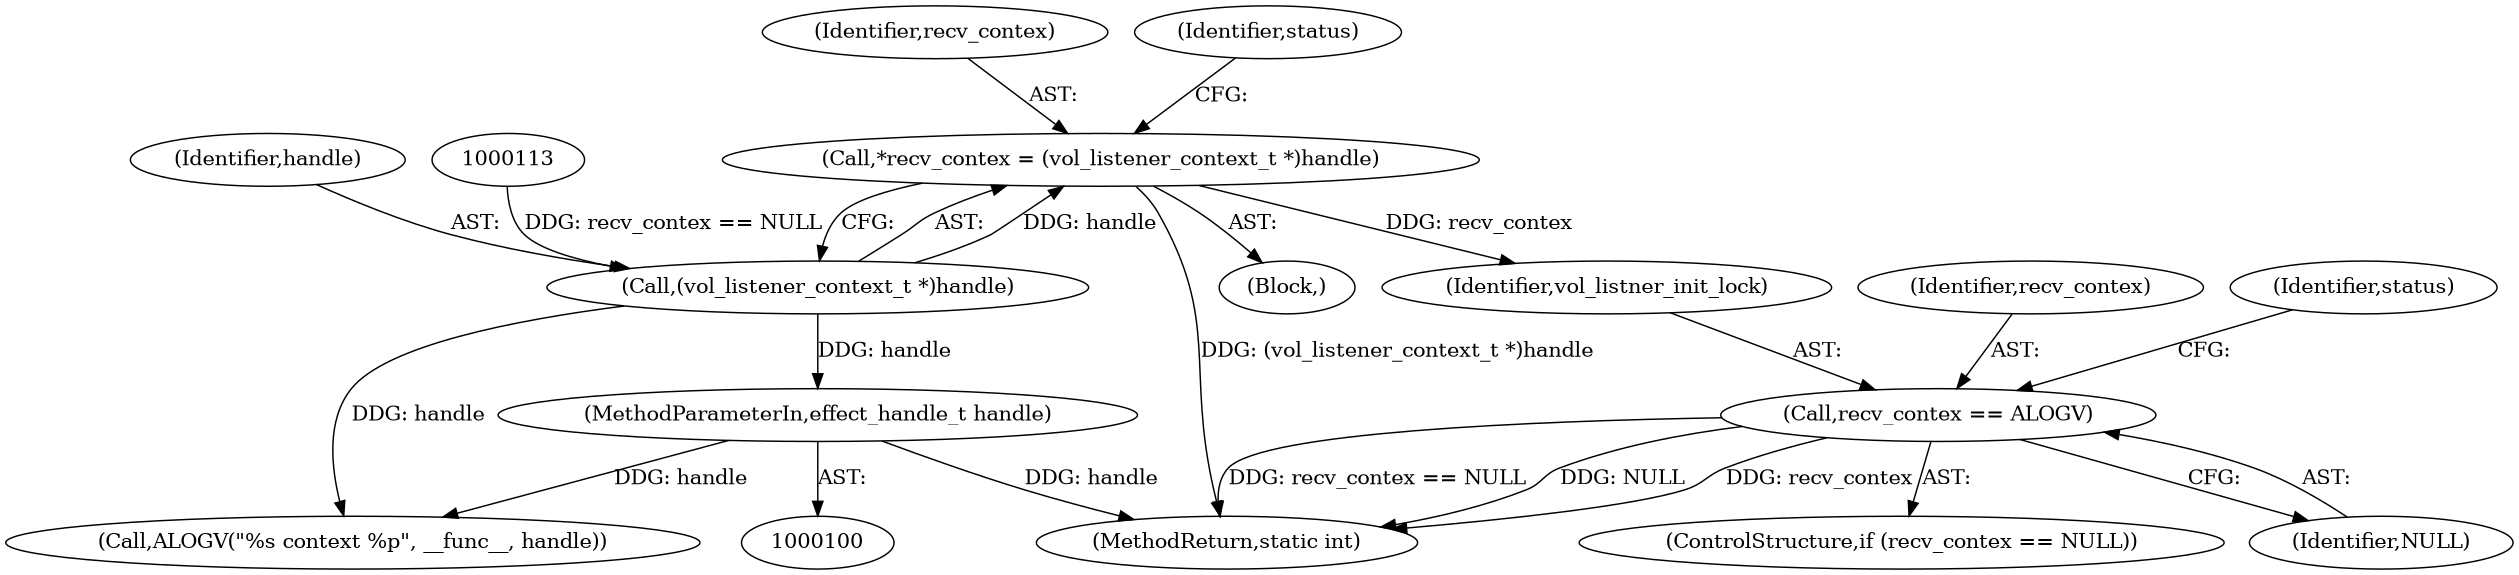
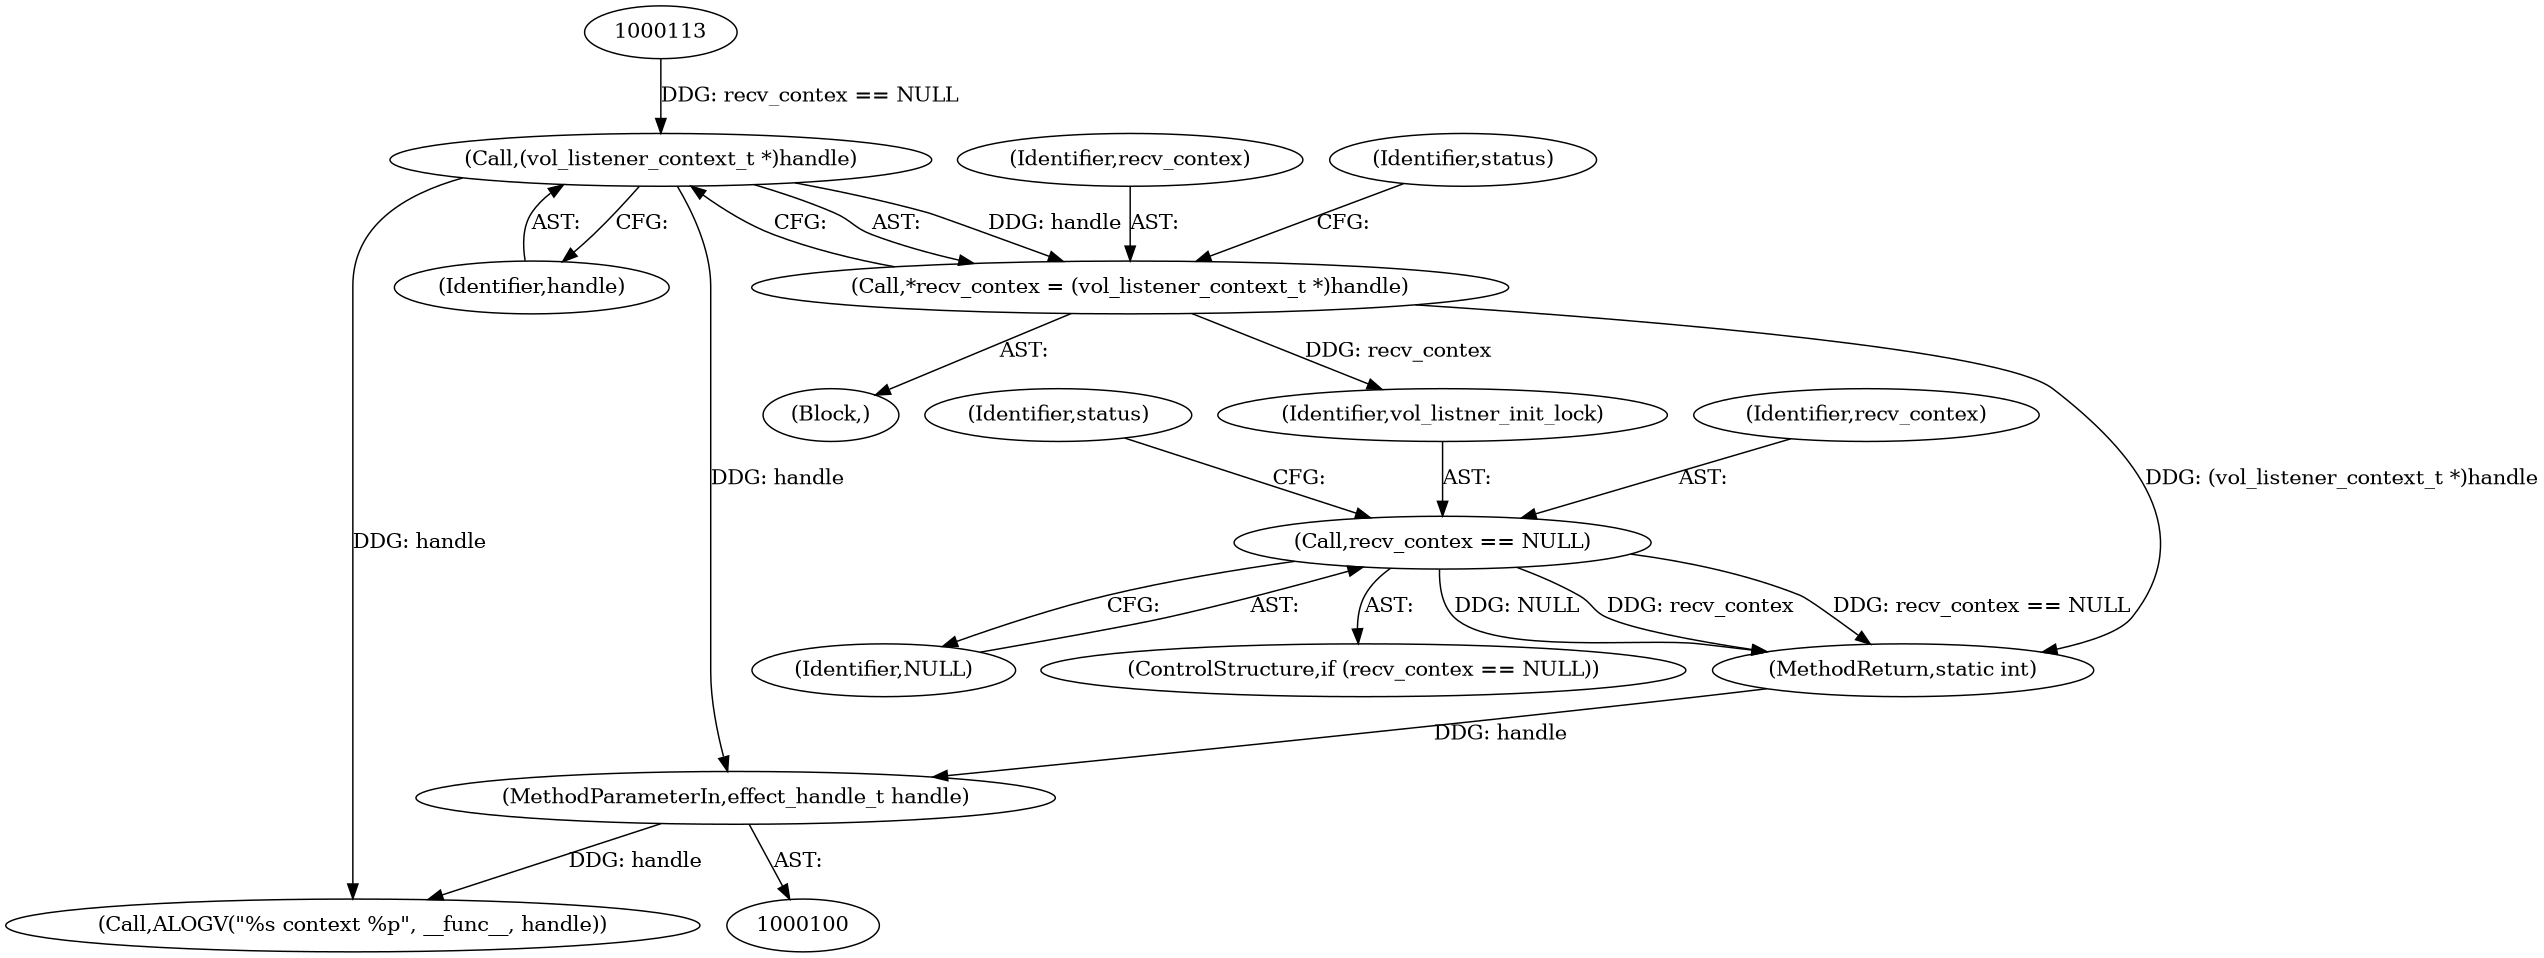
edge "(Call,(vol_listener_context_t *)handle)" -> "(Identifier,handle)": added, label "CFG:"
node "(Call,recv_contex == ALOGV)": label "(Call,recv_contex == ALOGV)" -> "(Call,recv_contex == NULL)"
edge "(MethodParameterIn,effect_handle_t handle)" -> "(MethodReturn,static int)": reversed
